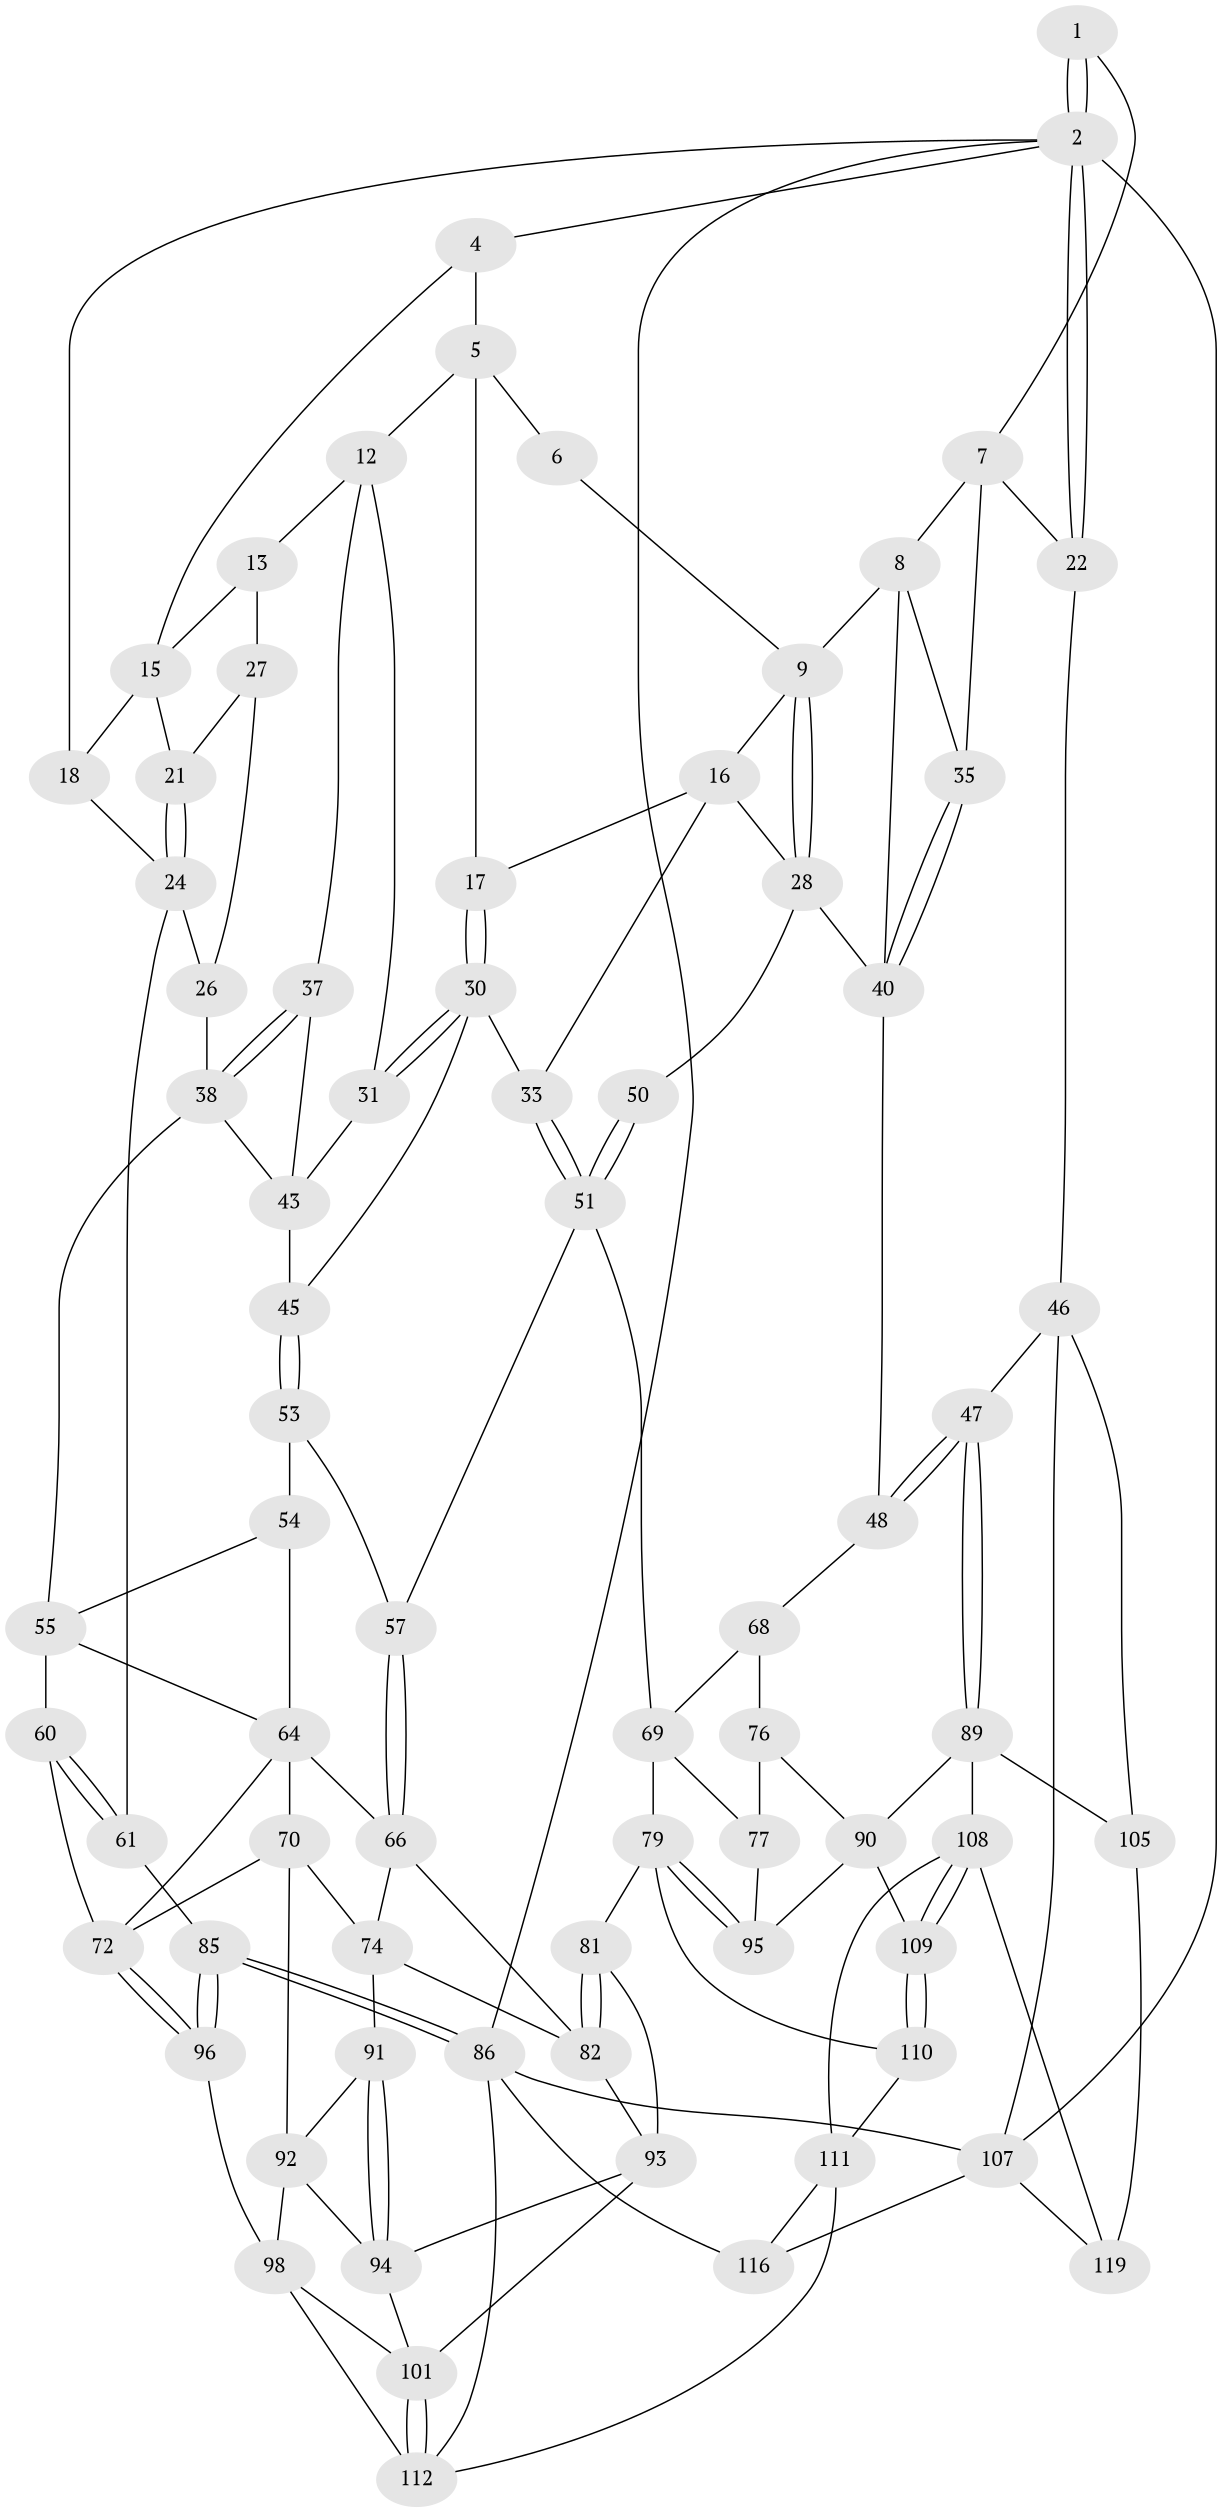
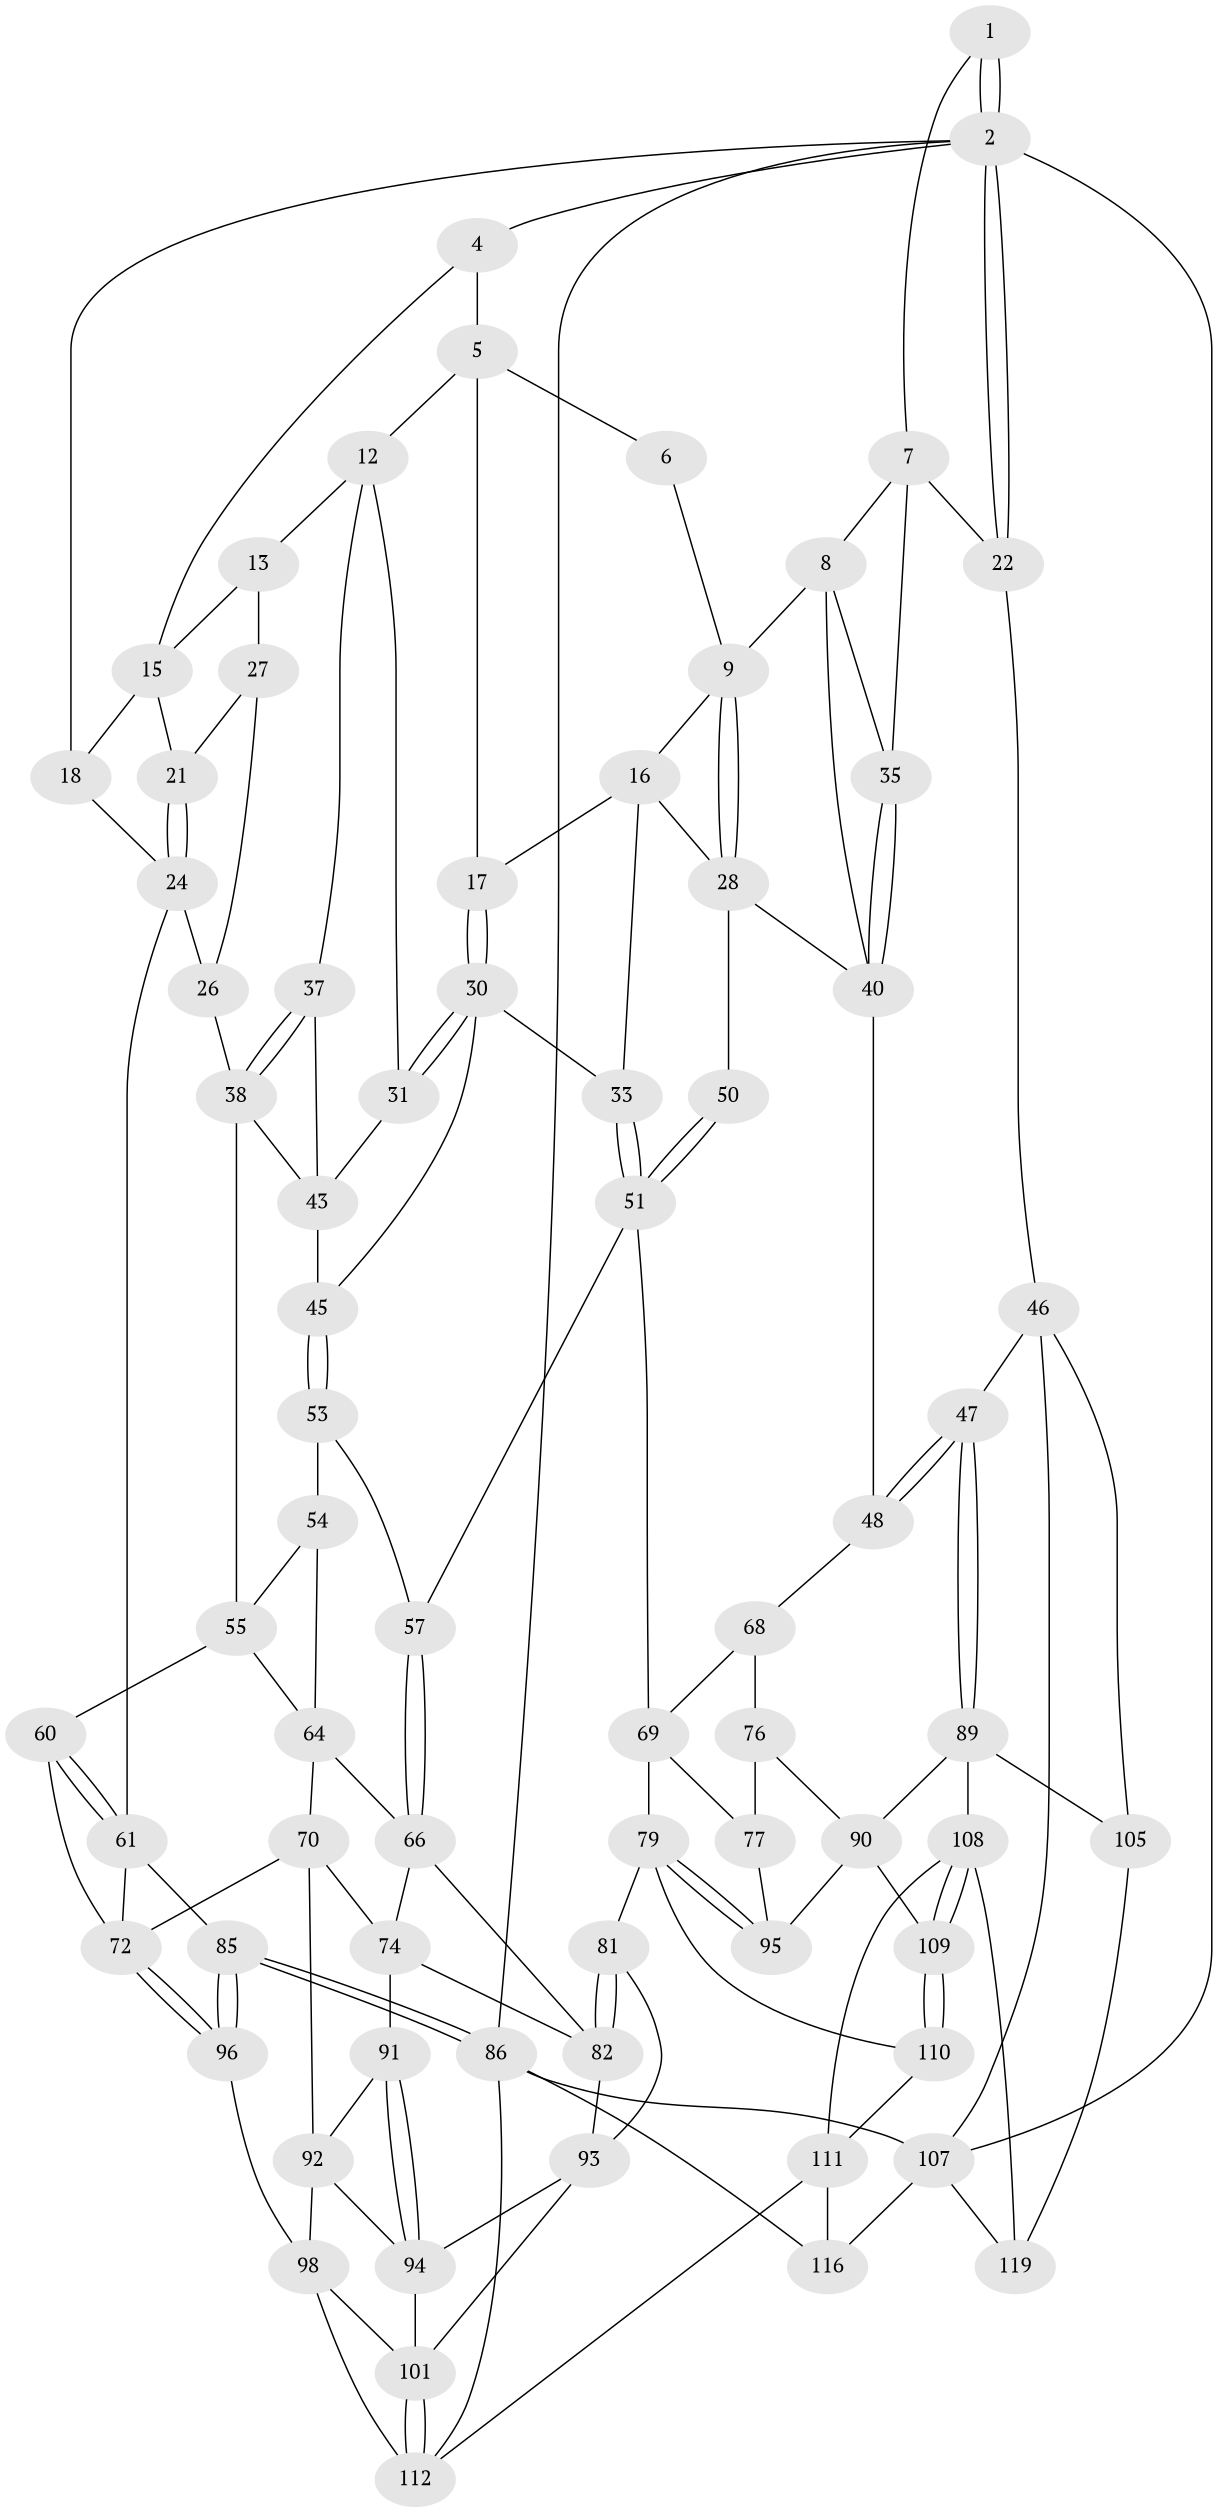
edge "64" -- "72": now "61" -- "72"
